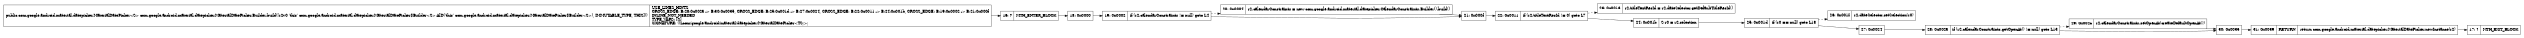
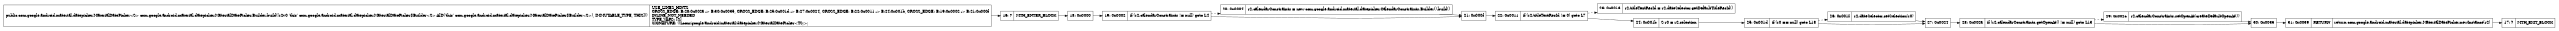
edge "26: 0x001f" -> "27: 0x0024": added
